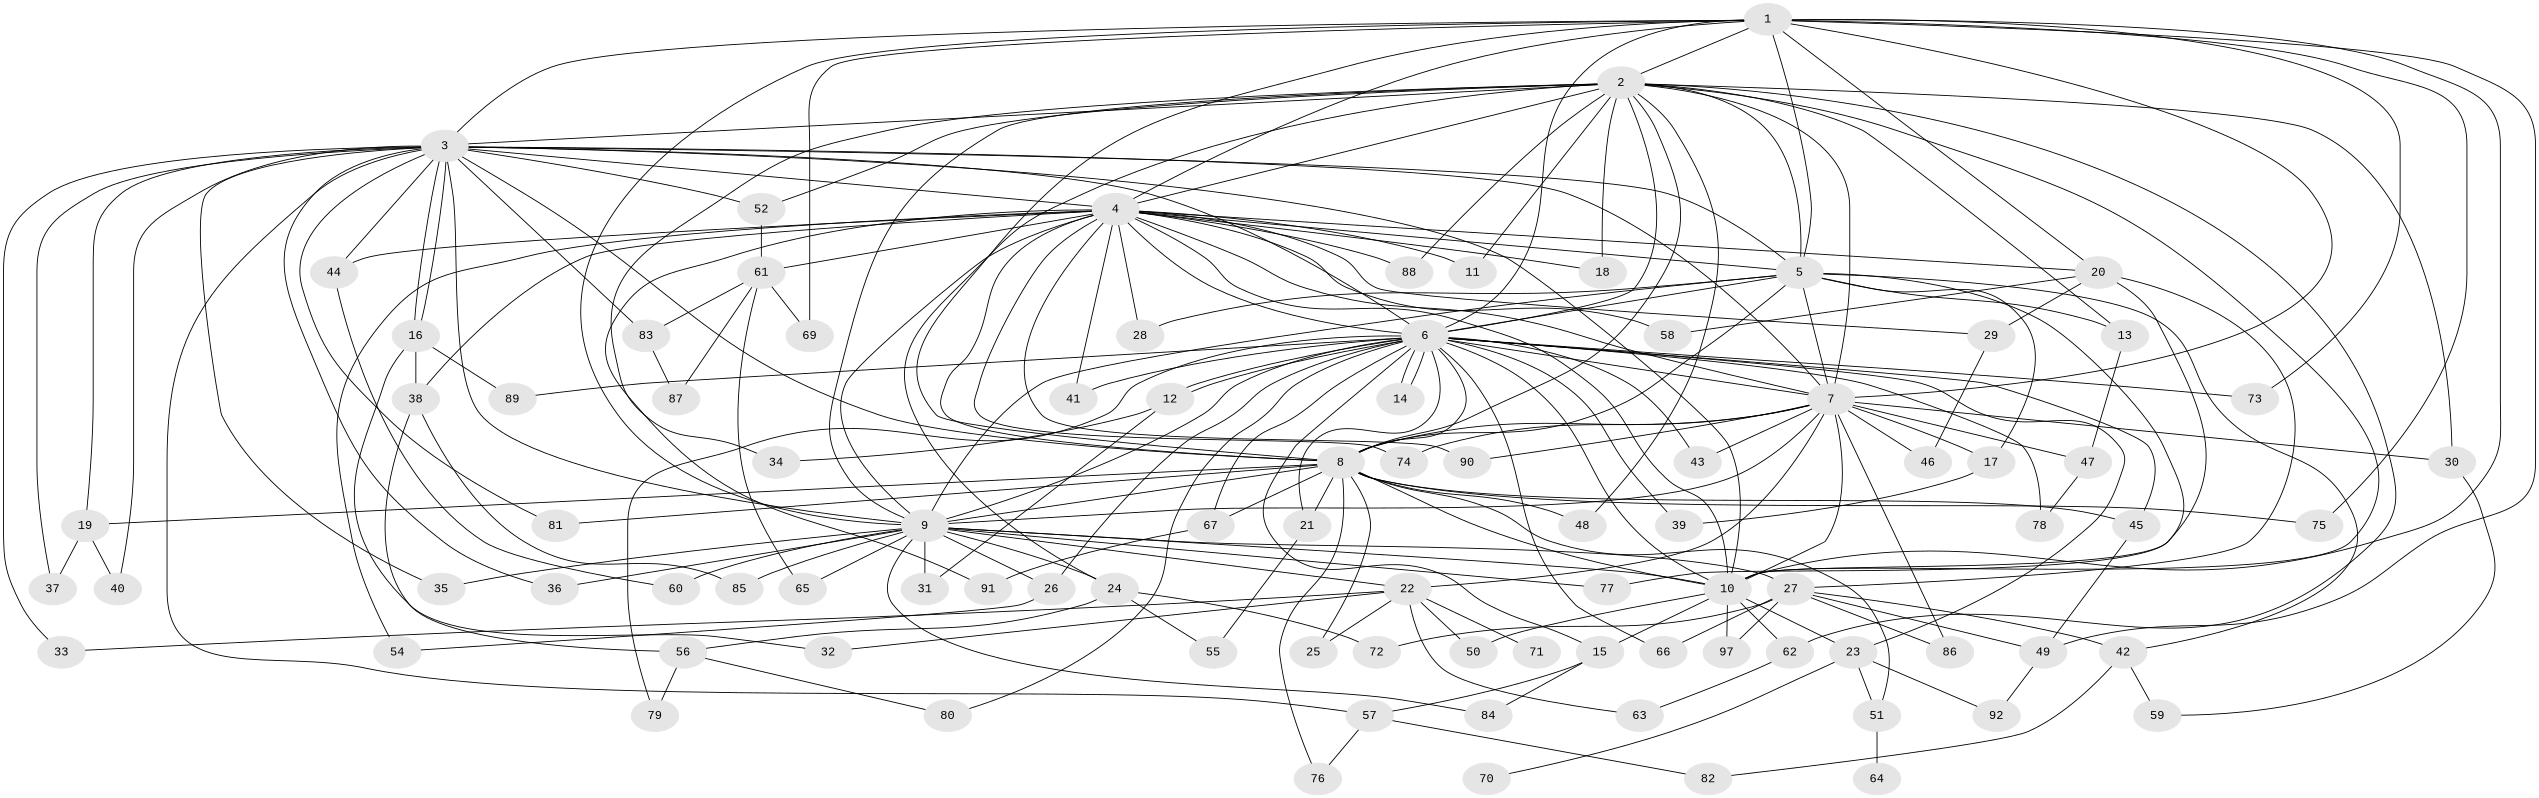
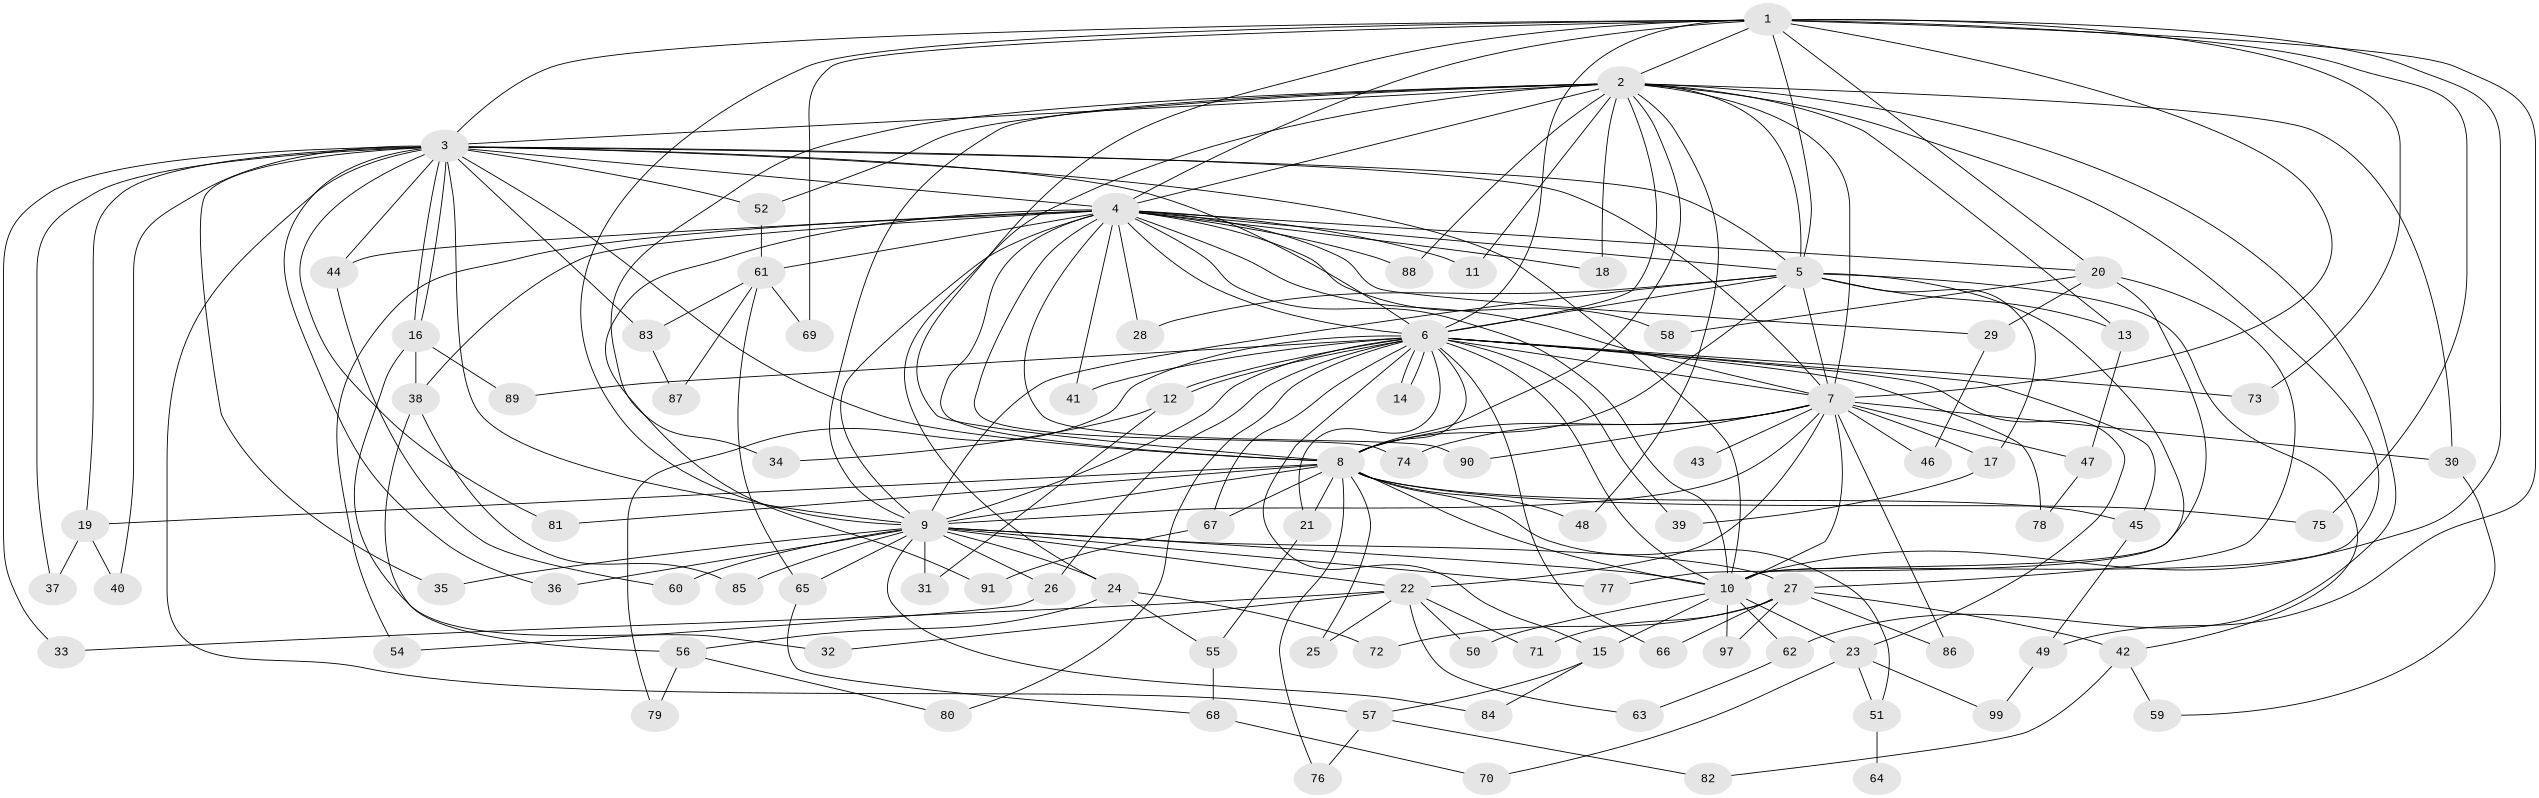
edge "6" -- "43": removed
edge "27" -- "49": now "27" -- "71"
node "68": added
node "92": label "92" -> "99"
